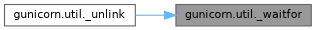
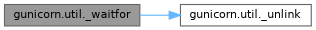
edge "gunicorn.util._unlink" -> "gunicorn.util._waitfor": reversed
